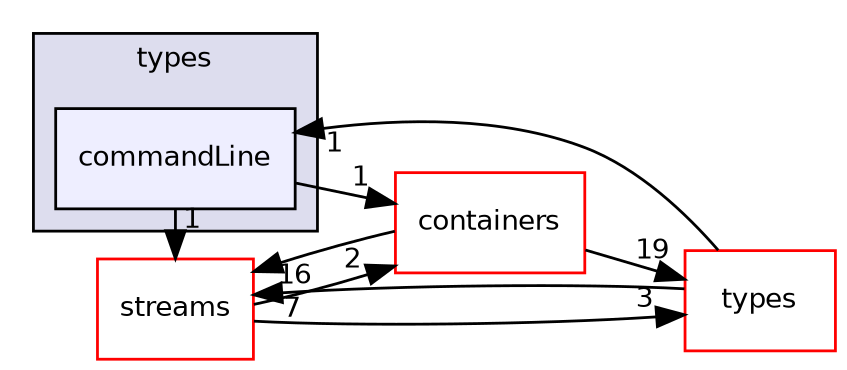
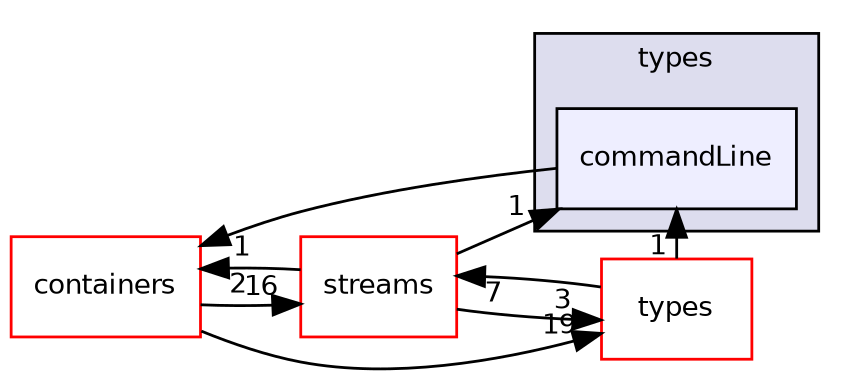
edge "commandLine" -> "streams": reversed
